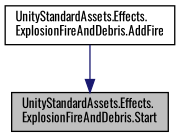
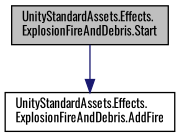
edge "UnityStandardAssets.Effects. ExplosionFireAndDebris.AddFire" -> "UnityStandardAssets.Effects. ExplosionFireAndDebris.Start": reversed
